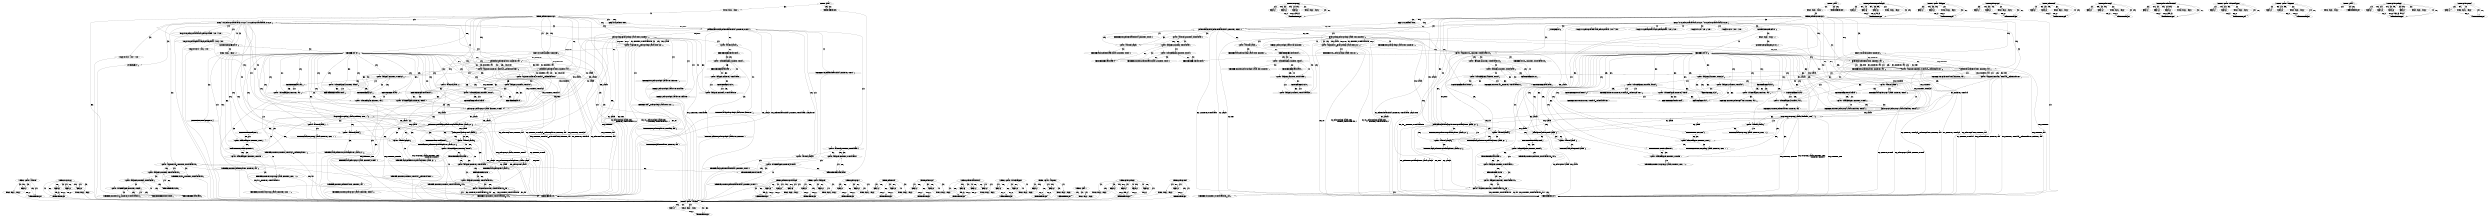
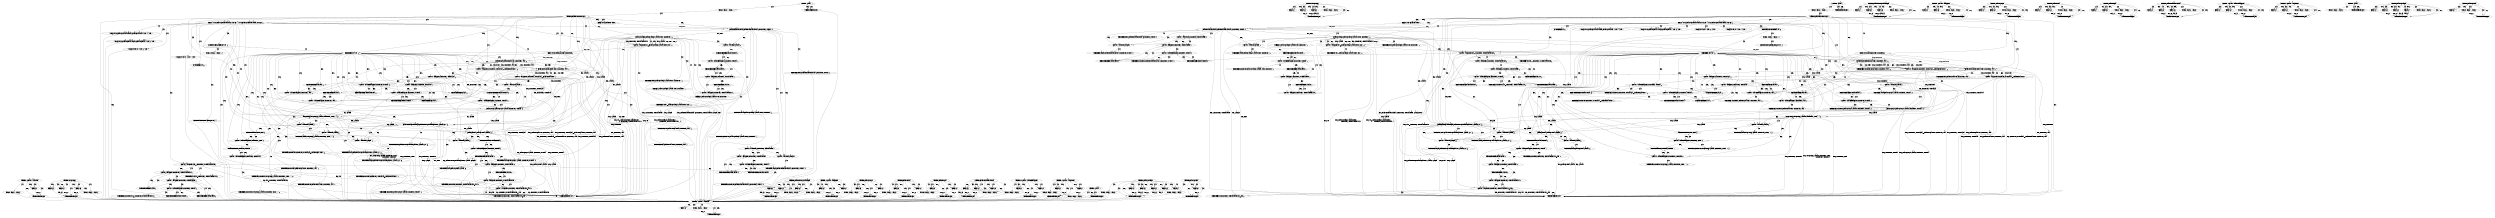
node "(PARAM,p5)": added
